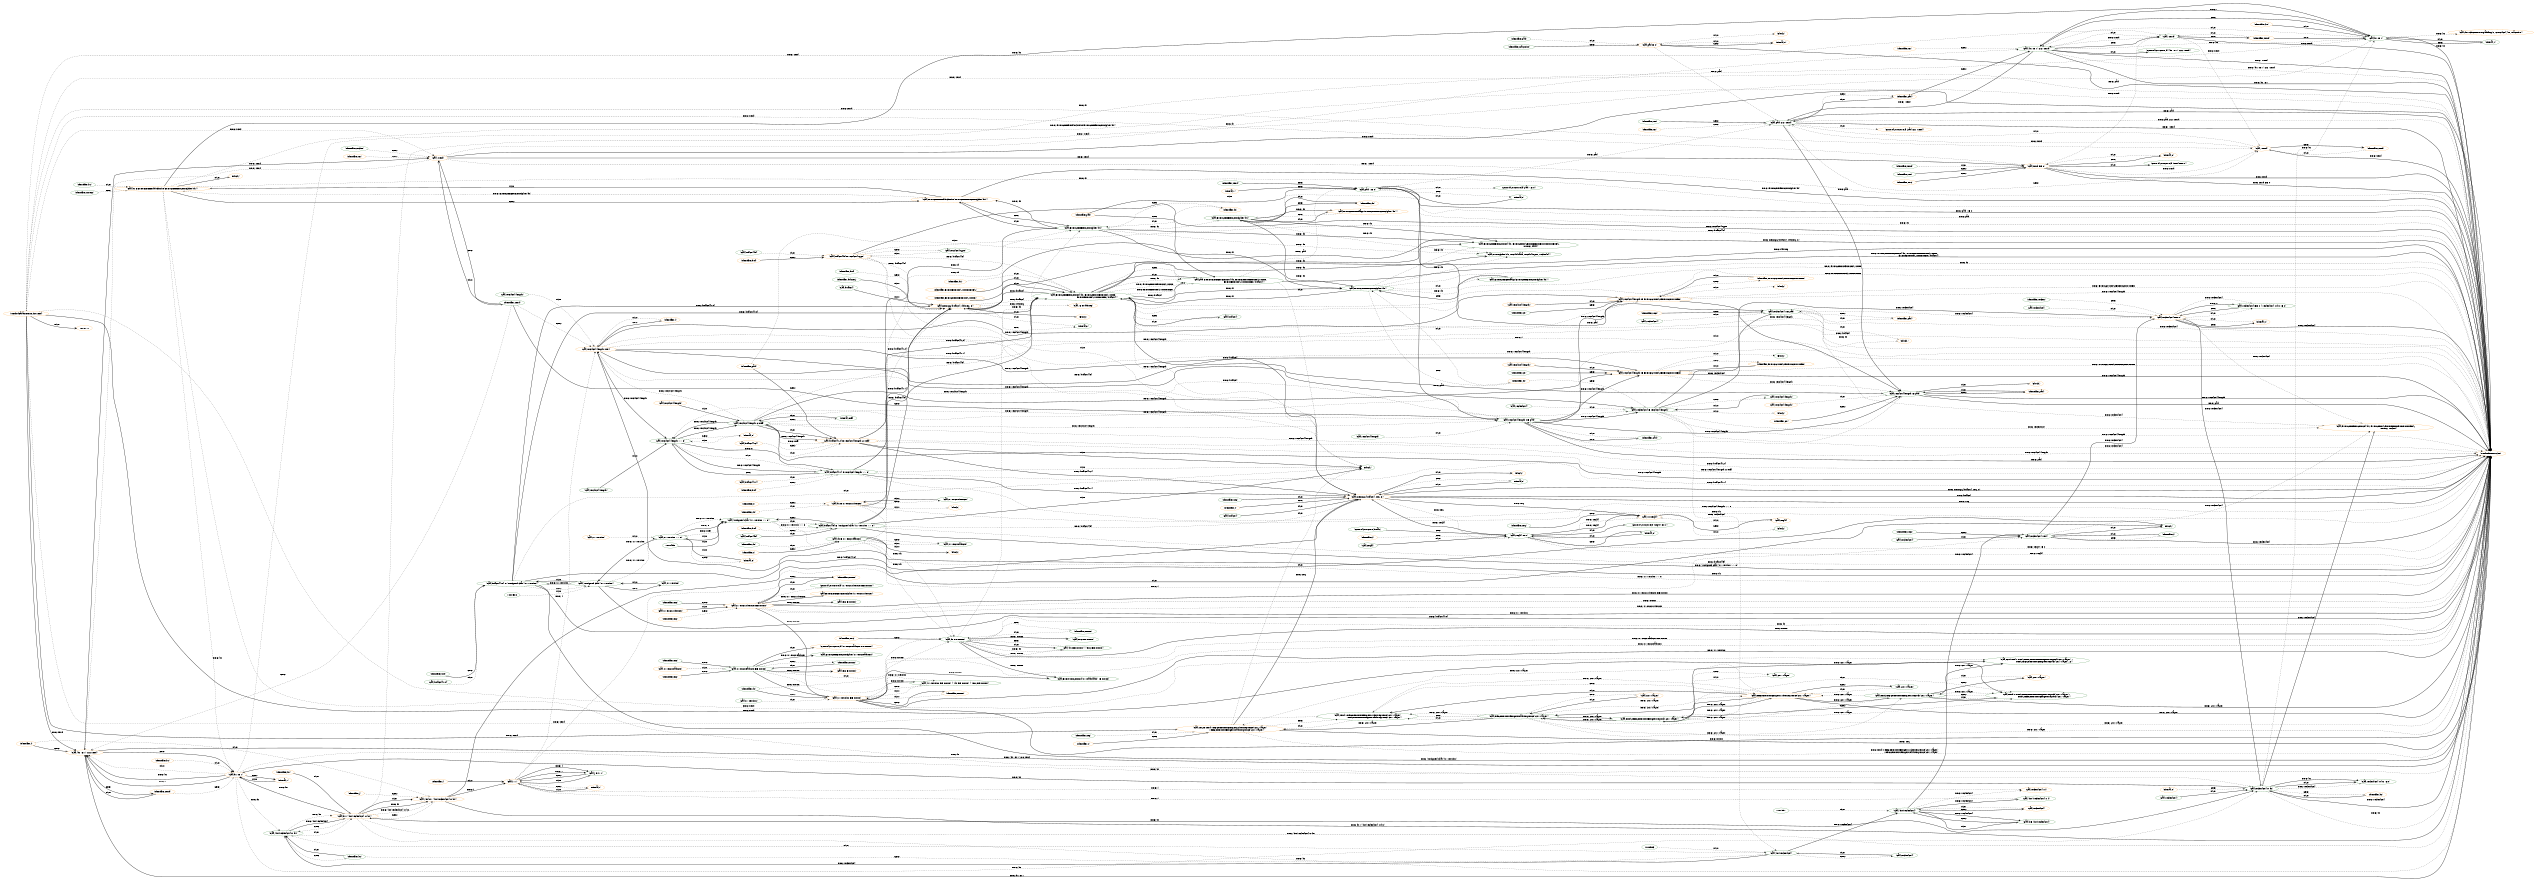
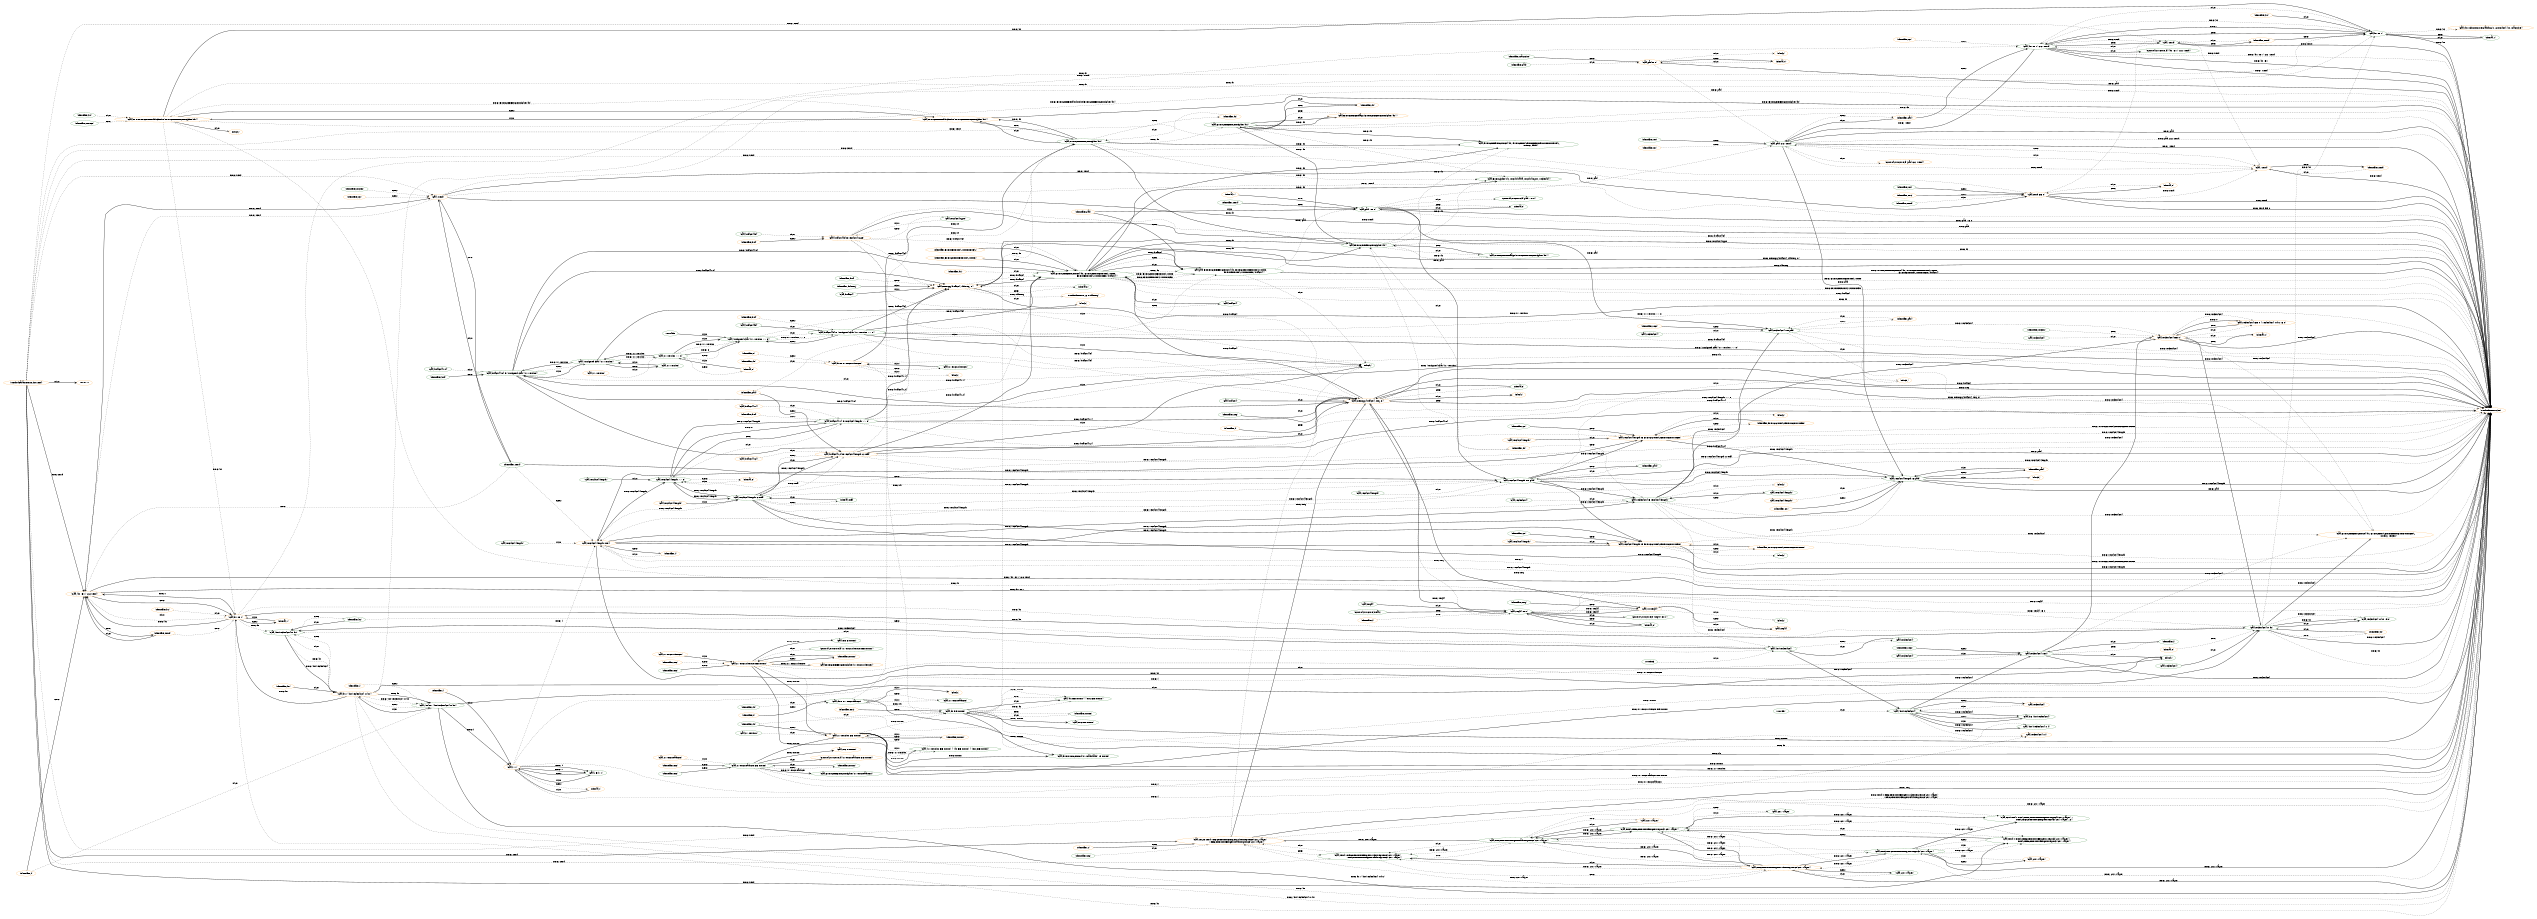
node "(ControlStructure,if (send == 0))": removed
node "(Call,*p = dtlsseq)": label "(Call,*p = dtlsseq)" -> "(MethodReturn,*p = dtlsseq)"
node "(Call,reclen[ctr] == 0 || reclen[ctr] % bs != 0)": color darkgreen -> darkorange
edge "(Call,(unsigned char)(s->version >> 8))" -> "(Call,s->version >> 8)": label "DDG: 0xff" -> "CFG: "
node "1000508": removed
node "(Call,i = bs - ((int)reclen[ctr] % bs))": color darkorange -> darkgreen
